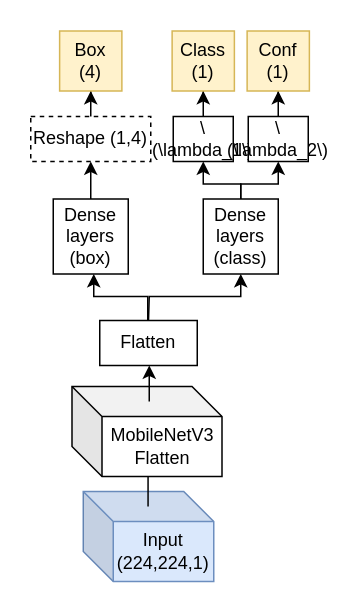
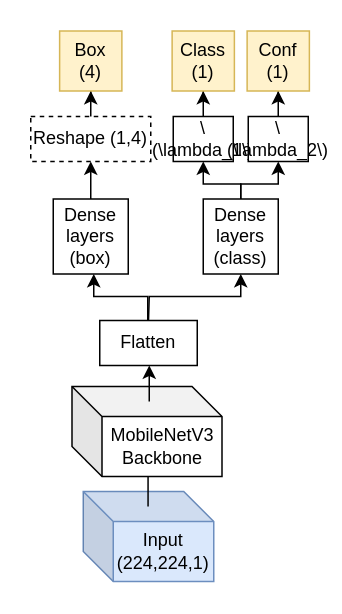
node "MobileNetV3 Flatten": label "MobileNetV3 Flatten" -> "MobileNetV3 Backbone"
